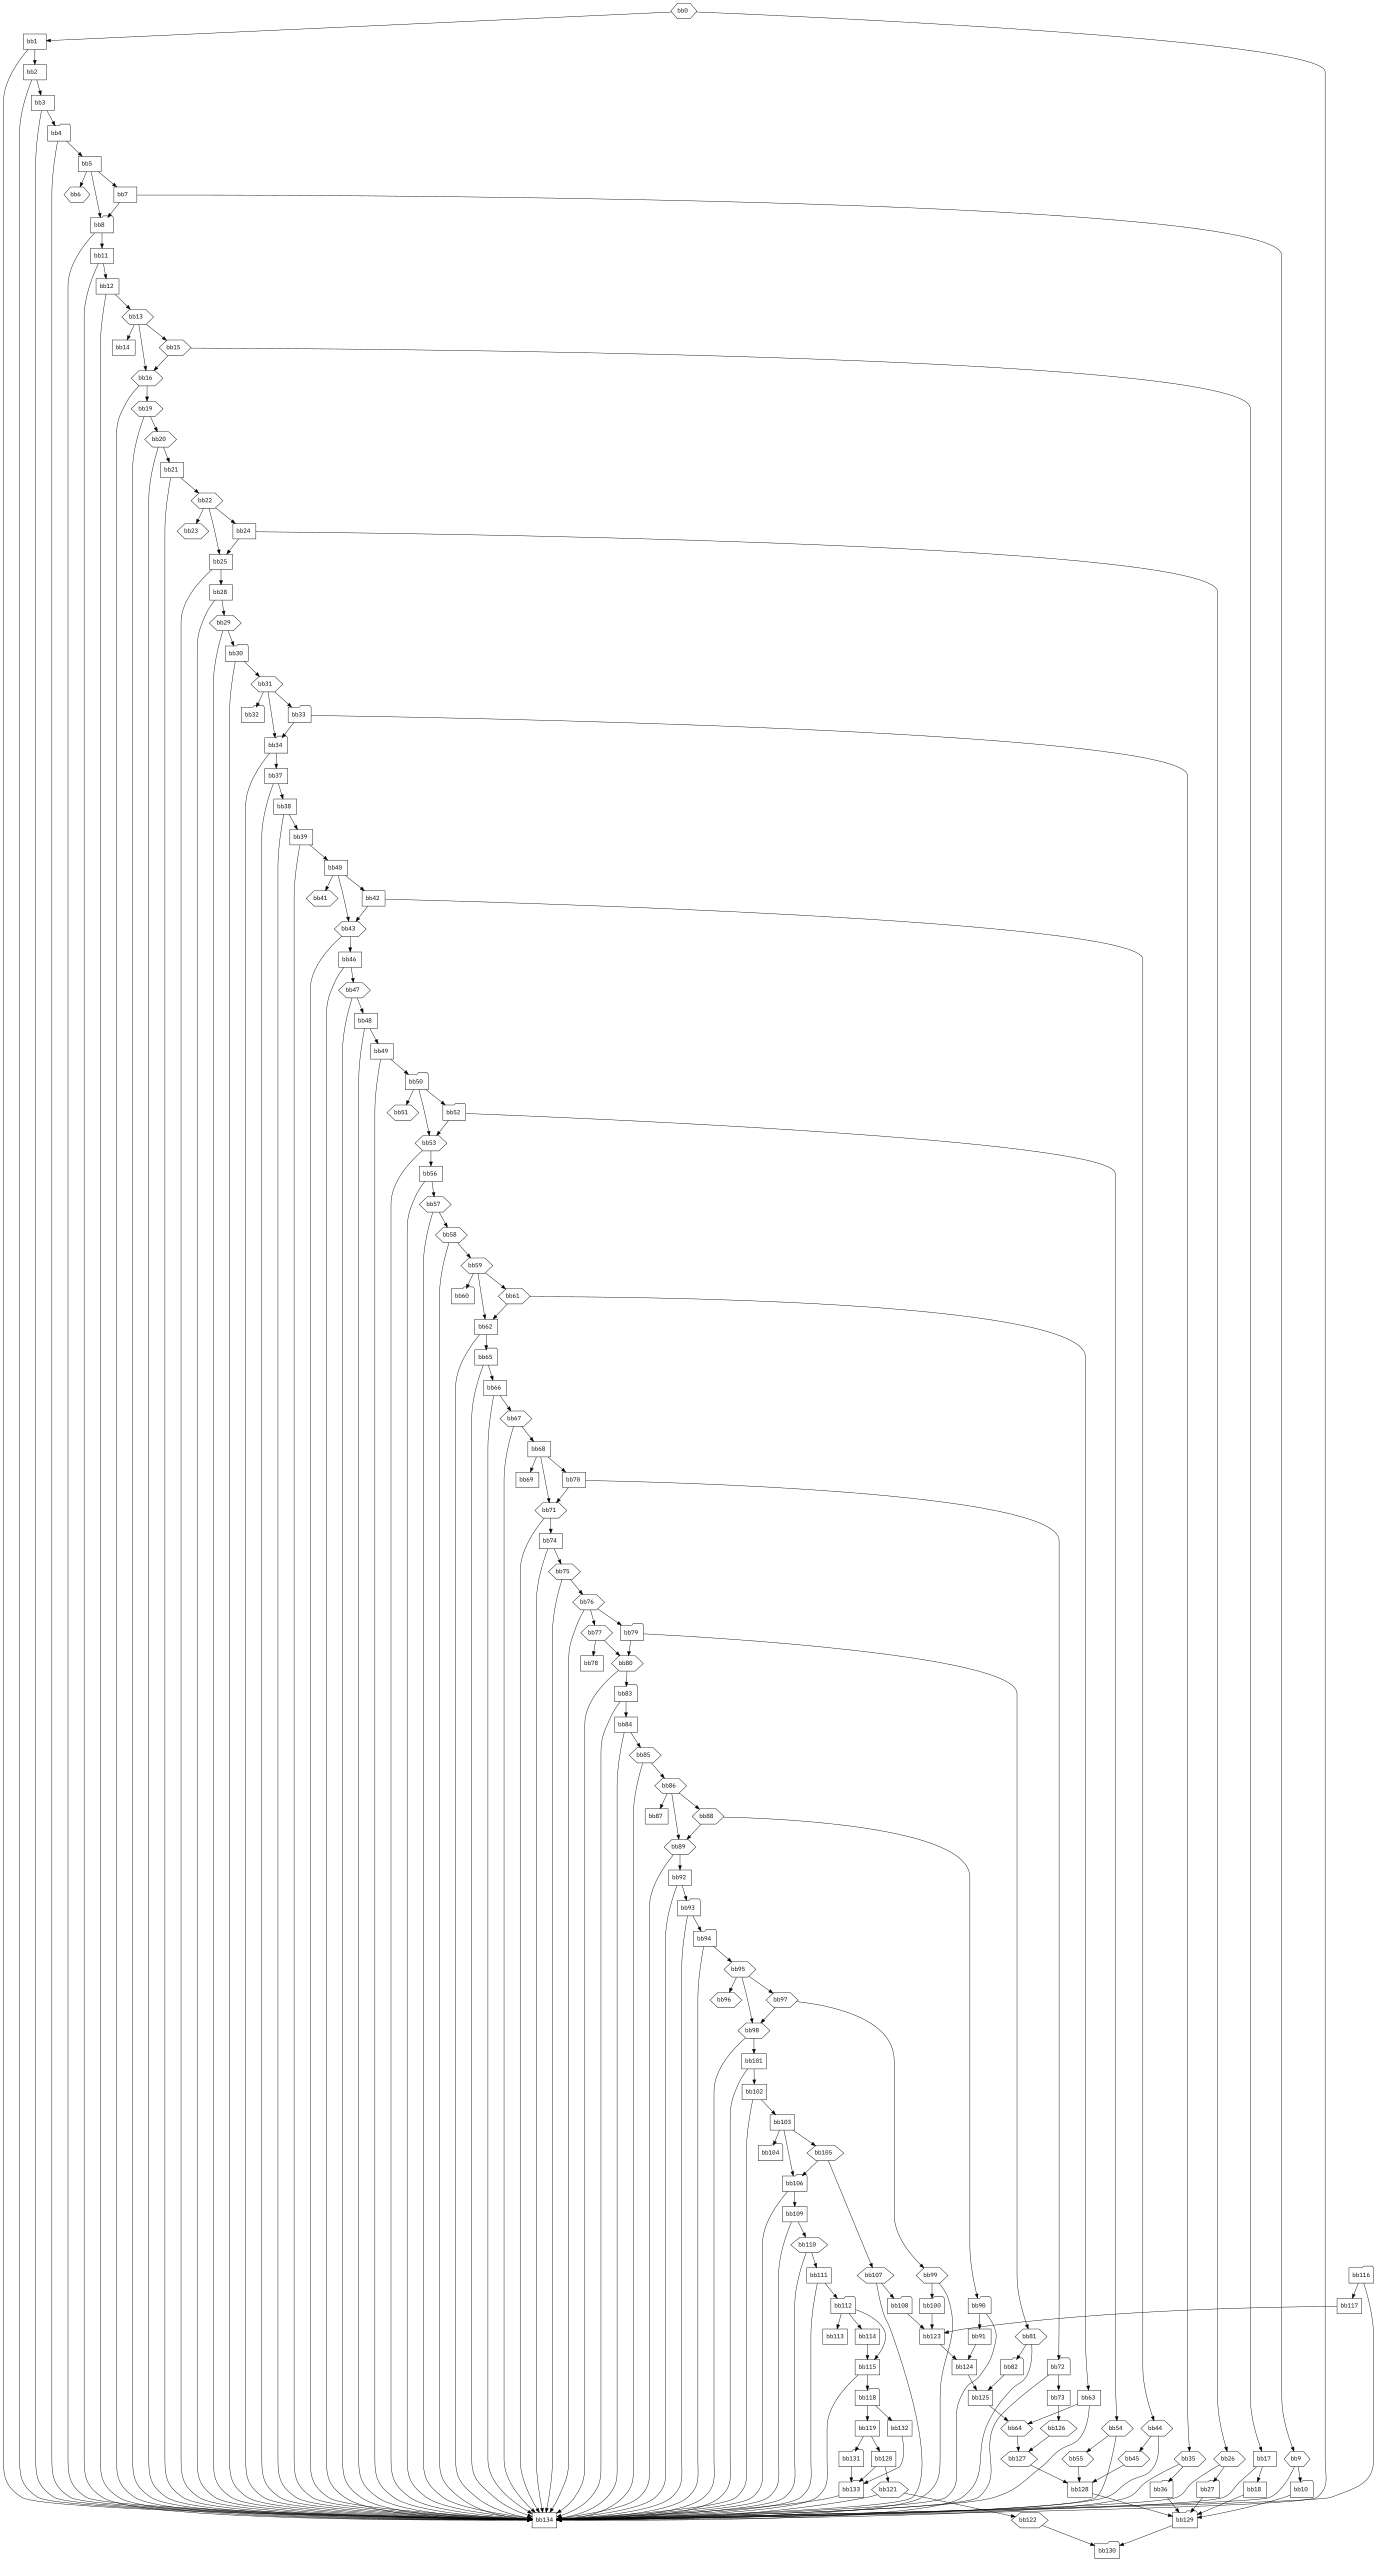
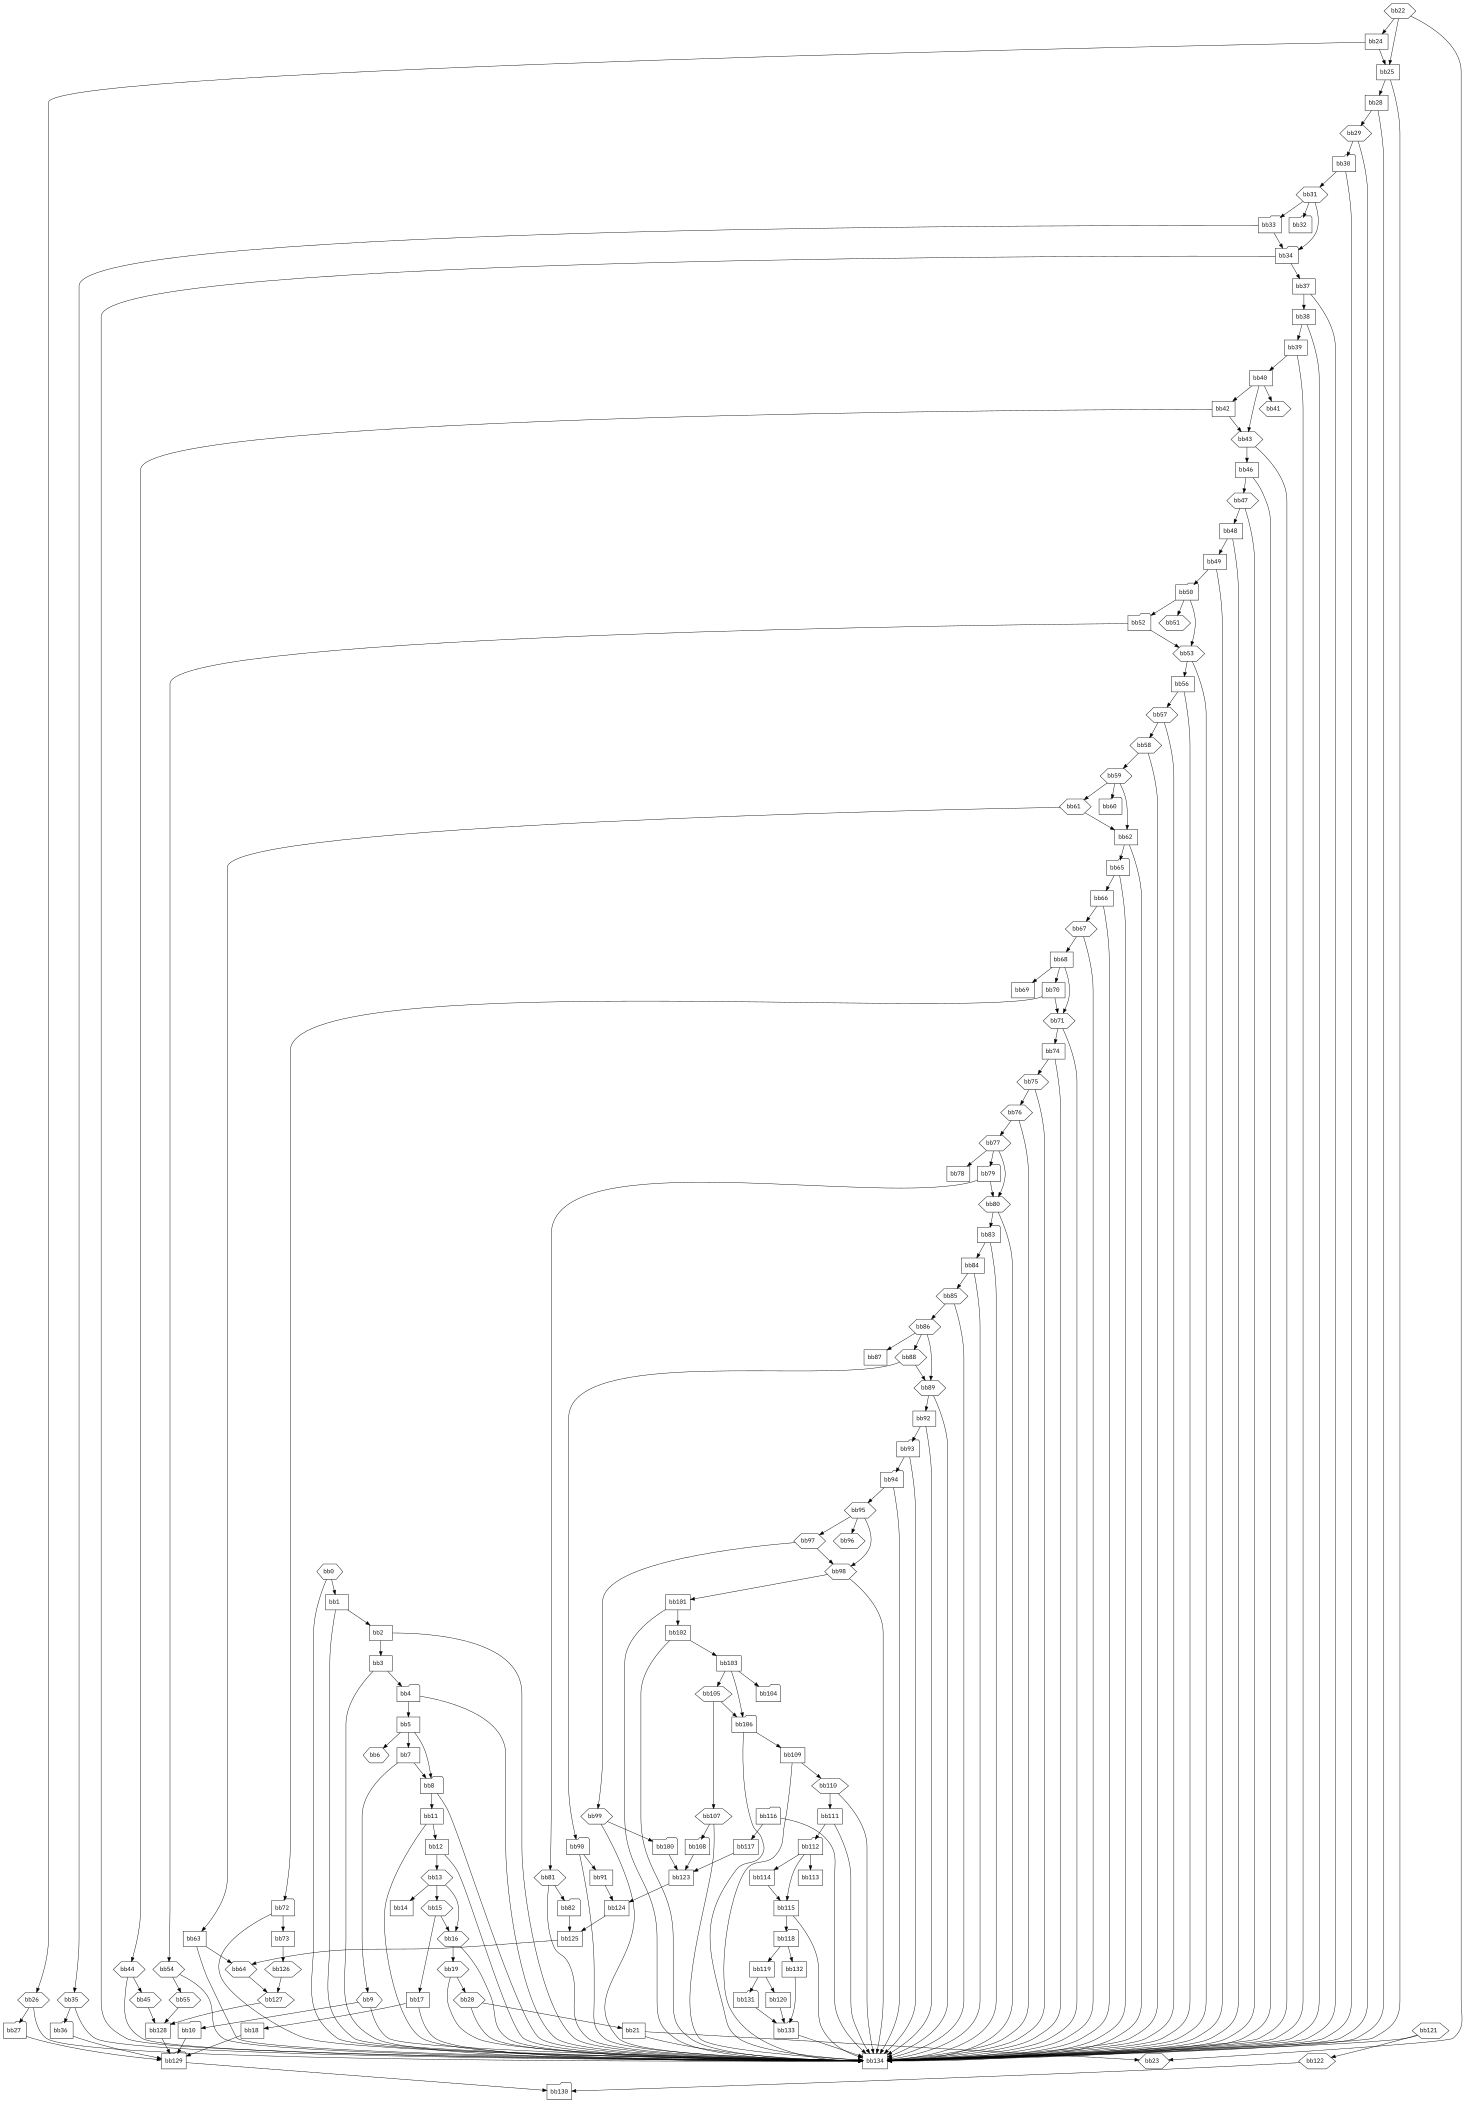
edge "bb21" -> "bb22": now "bb21" -> "bb23"
edge "bb76" -> "bb79": now "bb77" -> "bb79"
edge "bb120" -> "bb121": removed
